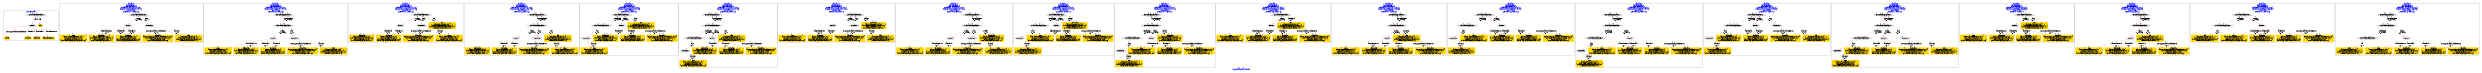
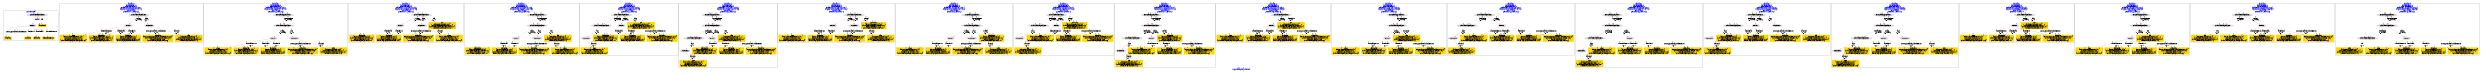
node "title": label "title" -> "dateOfBirth"
node "created": label "created" -> "nationality"
